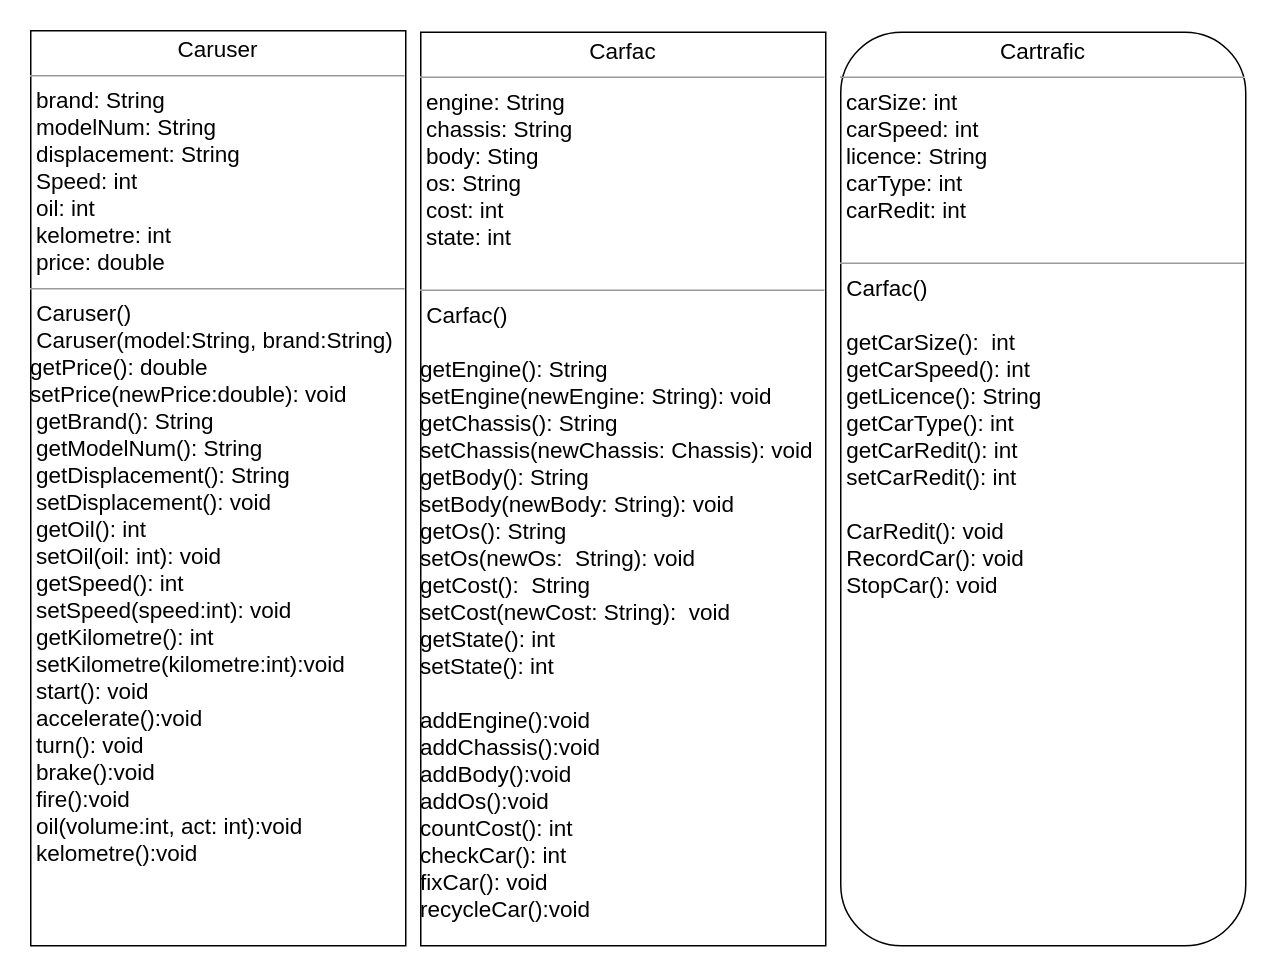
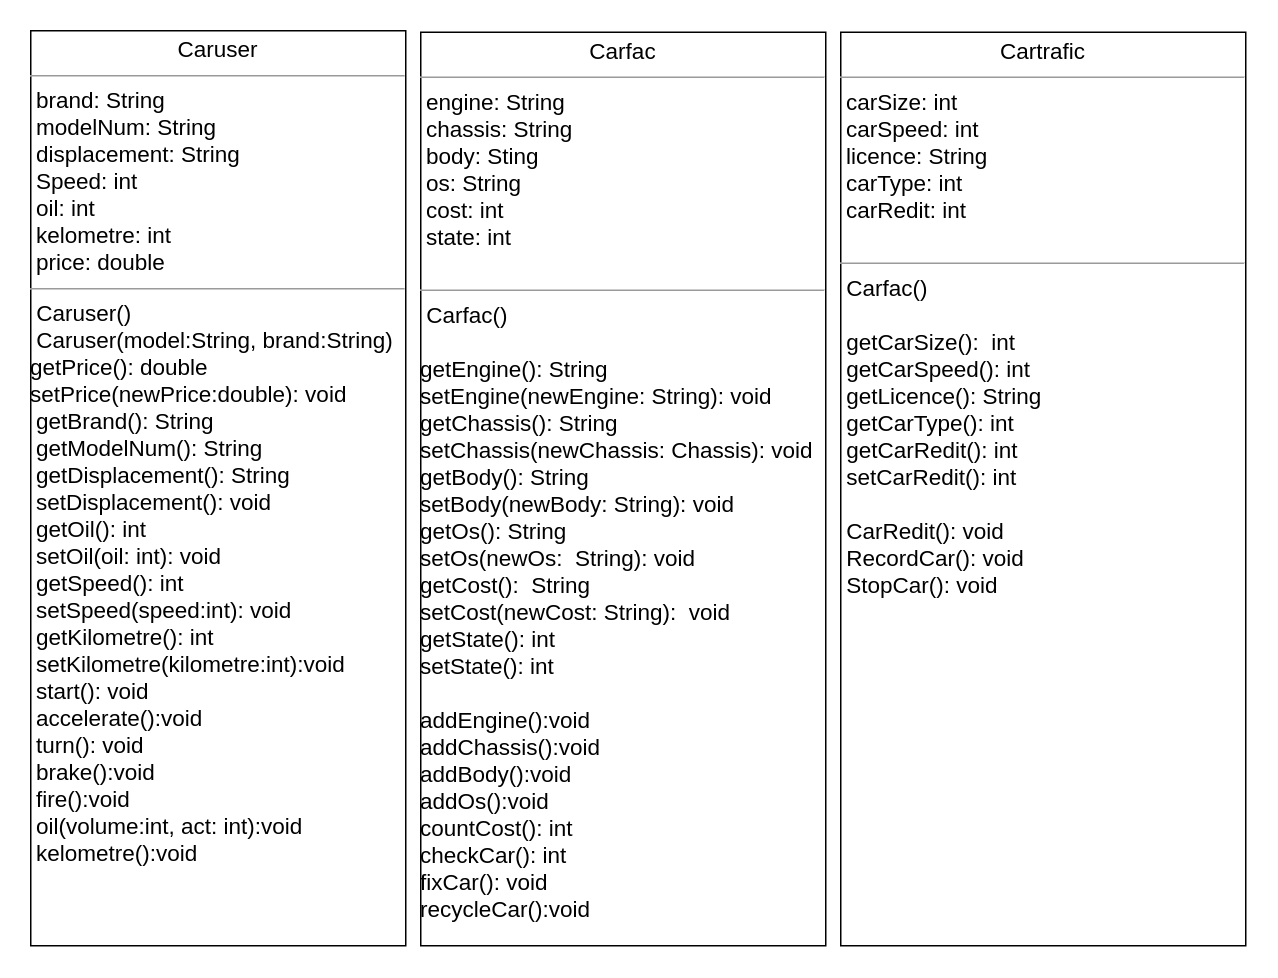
node "Cartrafic carSize: int carSpeed: int licence: String carType: int carRedit: int Carfac() getCarSize(): int getCarSpeed(): int getLicence(): String getCarType(): int getCarRedit(): int setCarRedit(): int CarRedit(): void RecordCar(): void StopCar(): void": shape rounded rectangle -> rectangle
